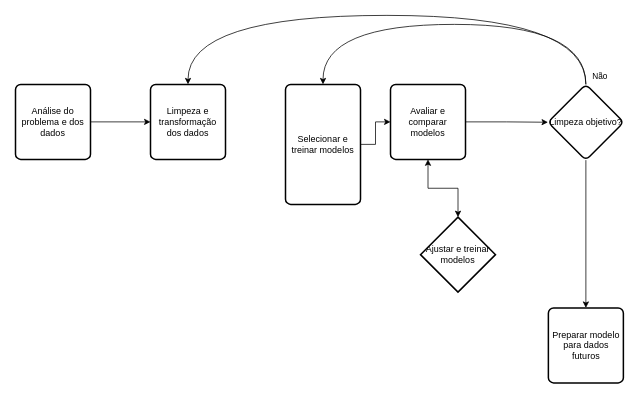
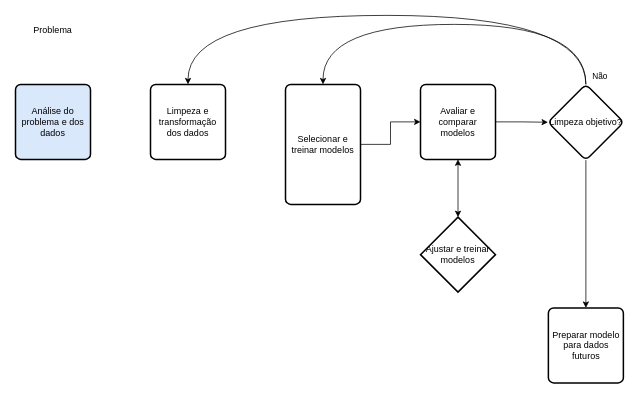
node "Problema": added
node "Análise do problema e dos dados": fillcolor #ffffff -> #dae8fc
edge "Análise do problema e dos dados" -> "Limpeza e transformação dos dados": removed
node "Avaliar e comparar modelos": moved (428, 122) -> (458, 122)
